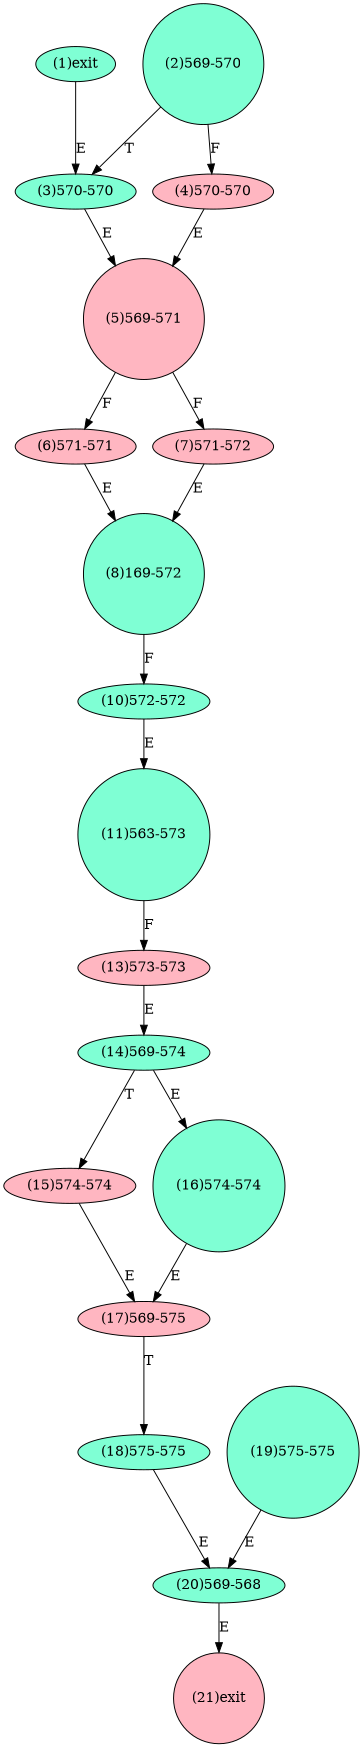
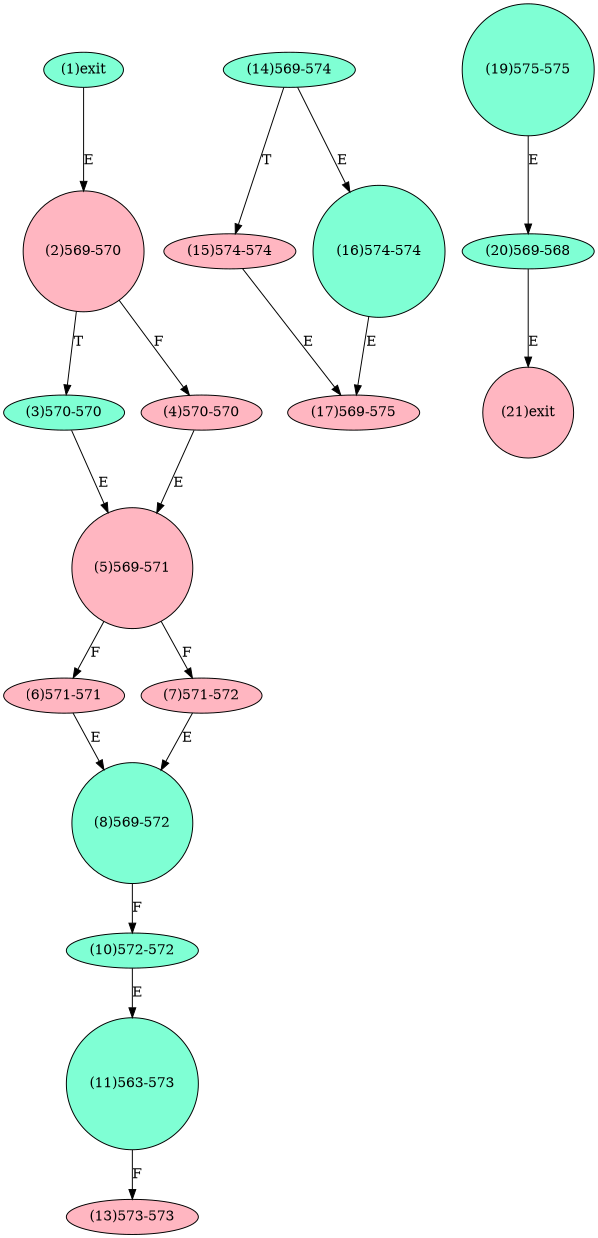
node "(2)569-570": fillcolor aquamarine -> lightpink
edge "(1)exit" -> "(3)570-570": now "(1)exit" -> "(2)569-570"
node "(8)169-572": label "(8)169-572" -> "(8)569-572"
edge "(13)573-573" -> "(14)569-574": removed, label "E"
node "(18)575-575": removed
